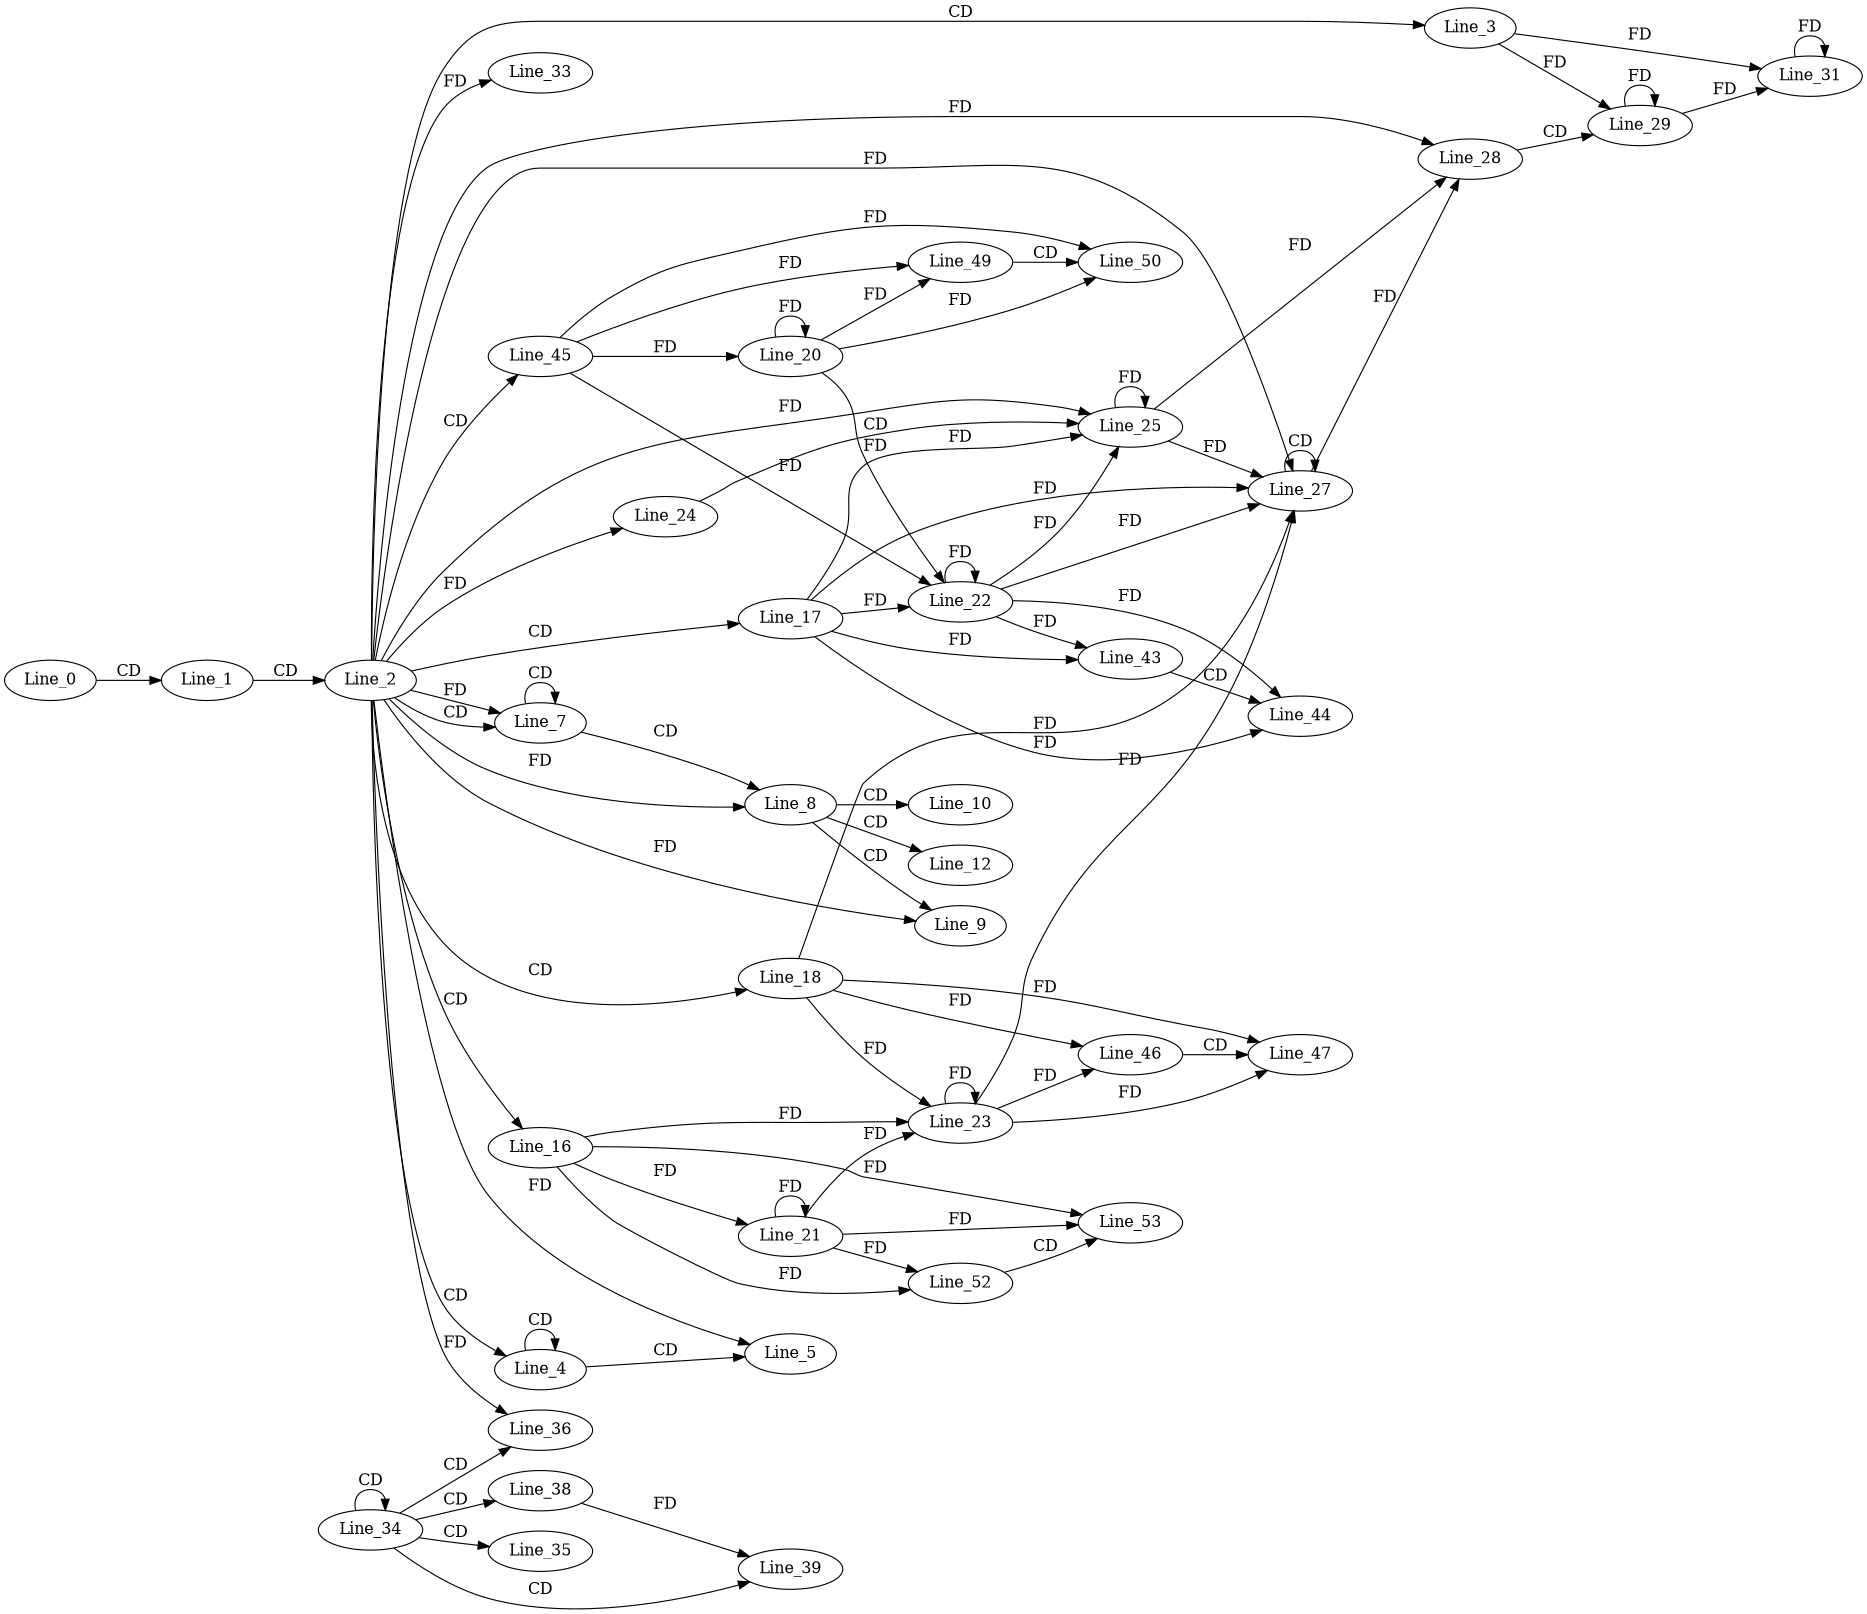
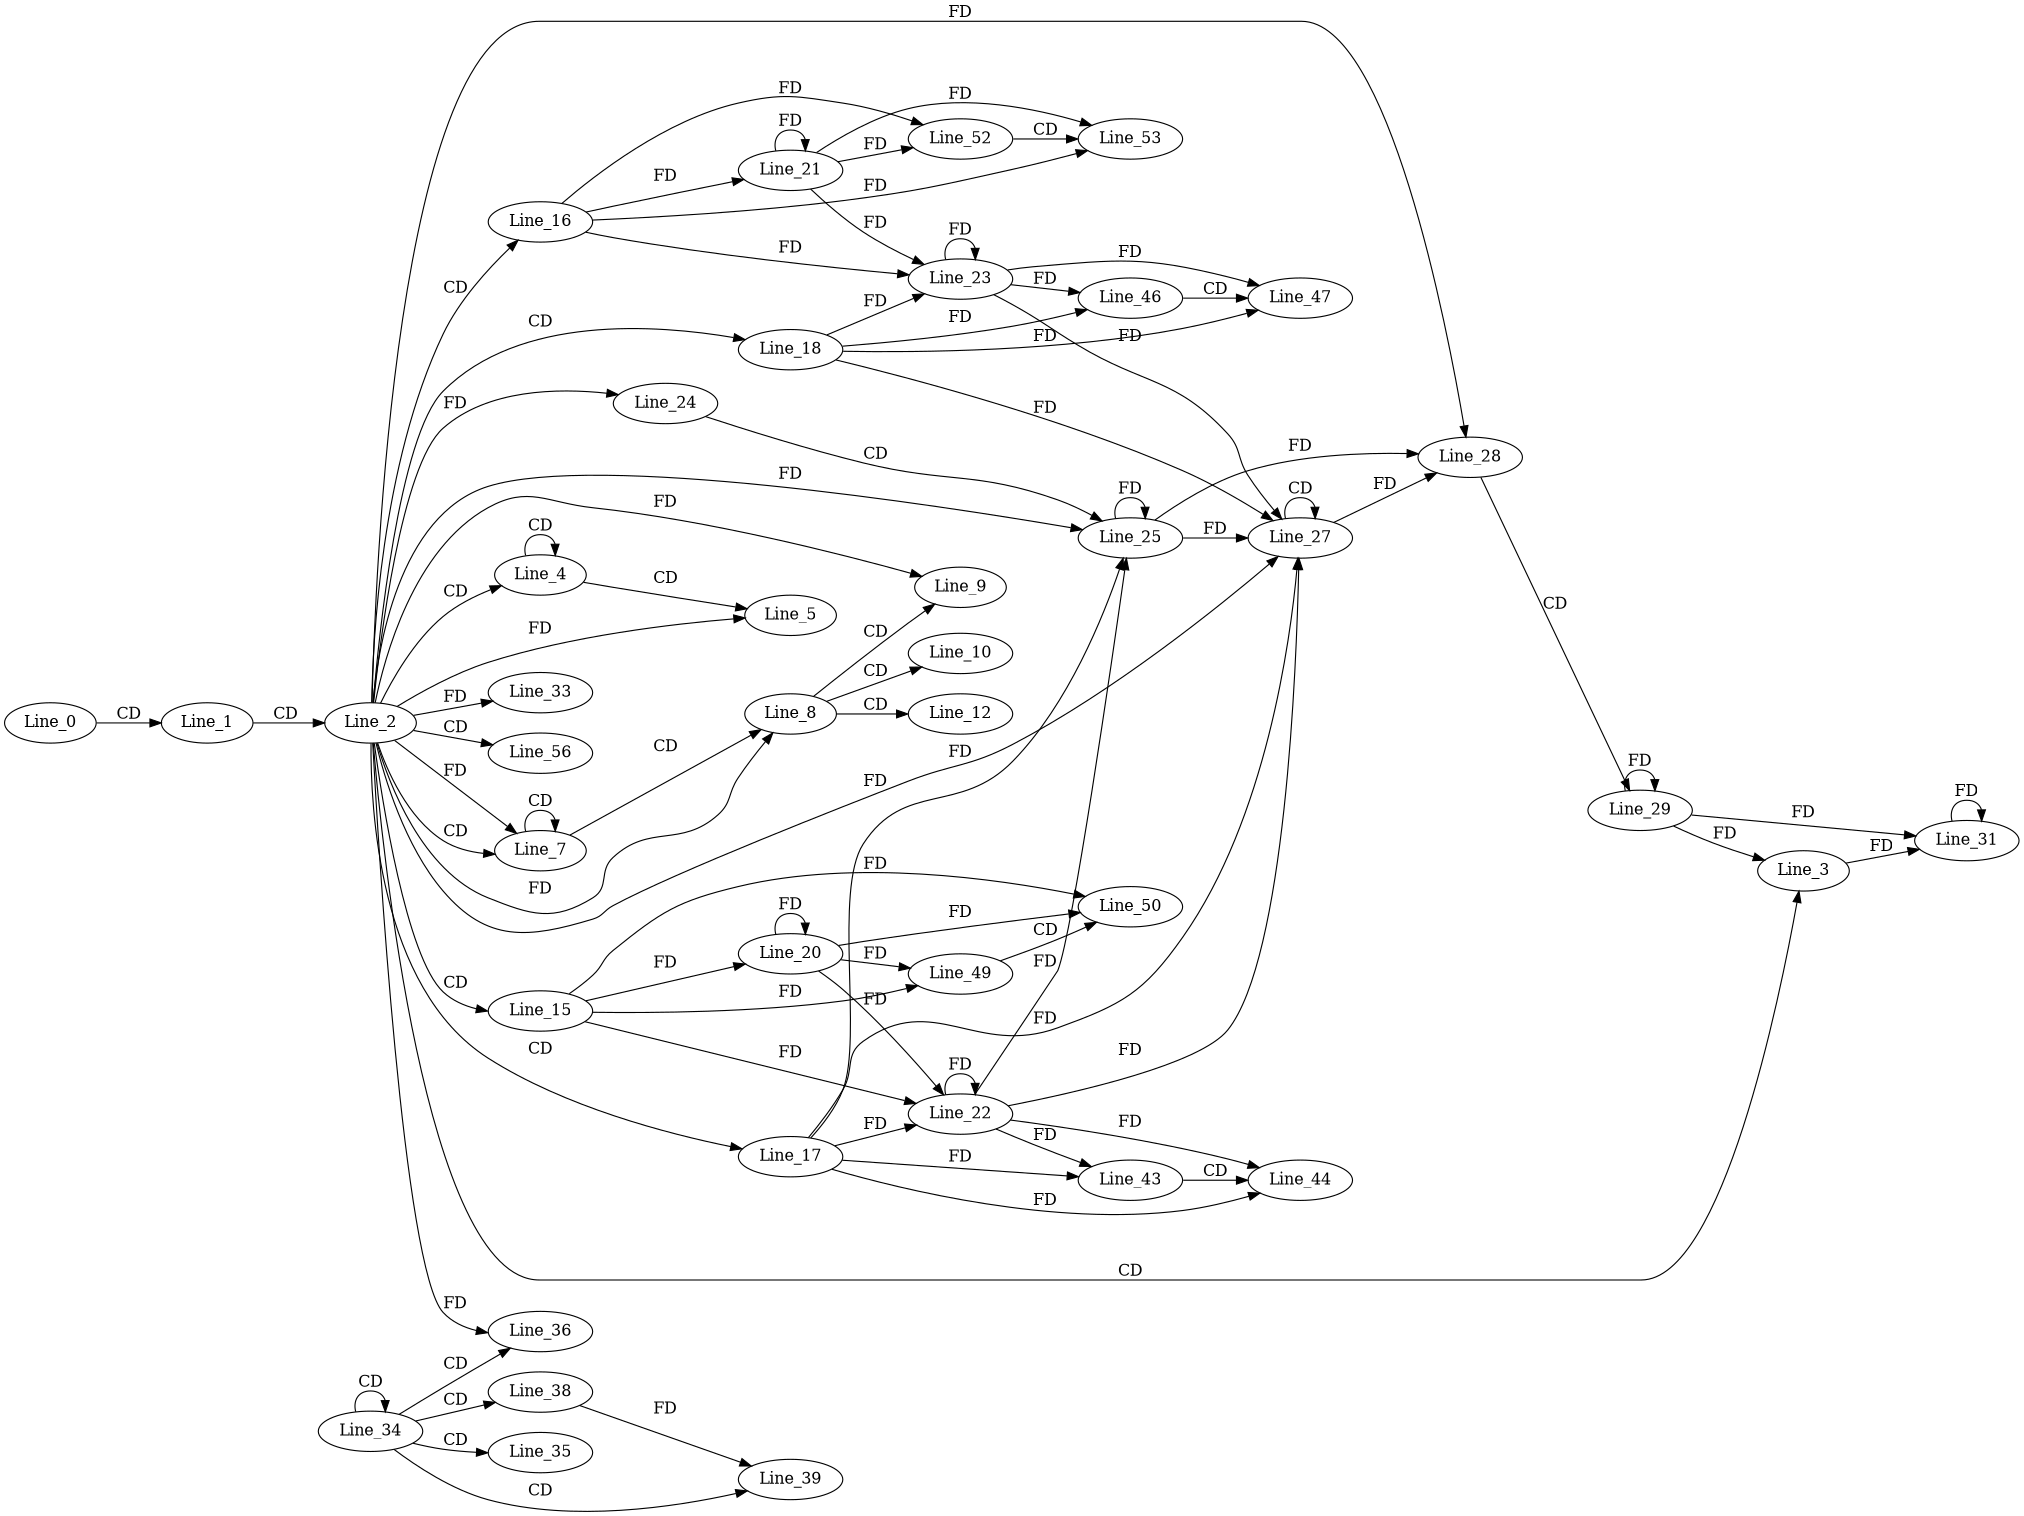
edge "Line_3" -> "Line_29": reversed
node "Line_45": label "Line_45" -> "Line_15"
node "Line_56": added
